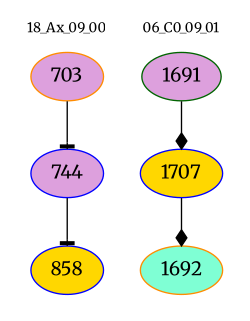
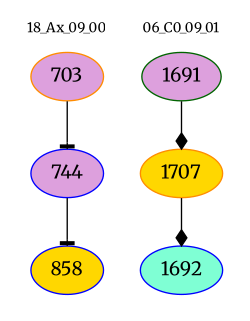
node "1707": color blue -> darkorange
node "1692": color darkorange -> blue
